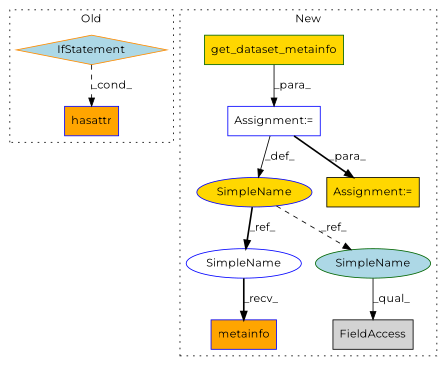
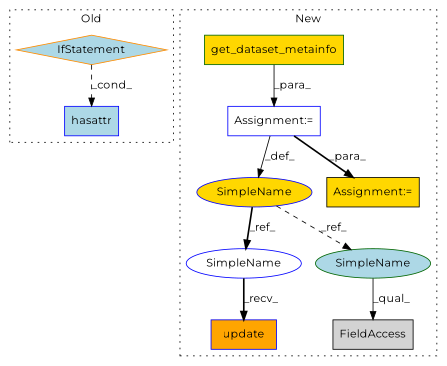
node "hasattr": fillcolor orange -> lightblue
node "metainfo": label "metainfo" -> "update"
